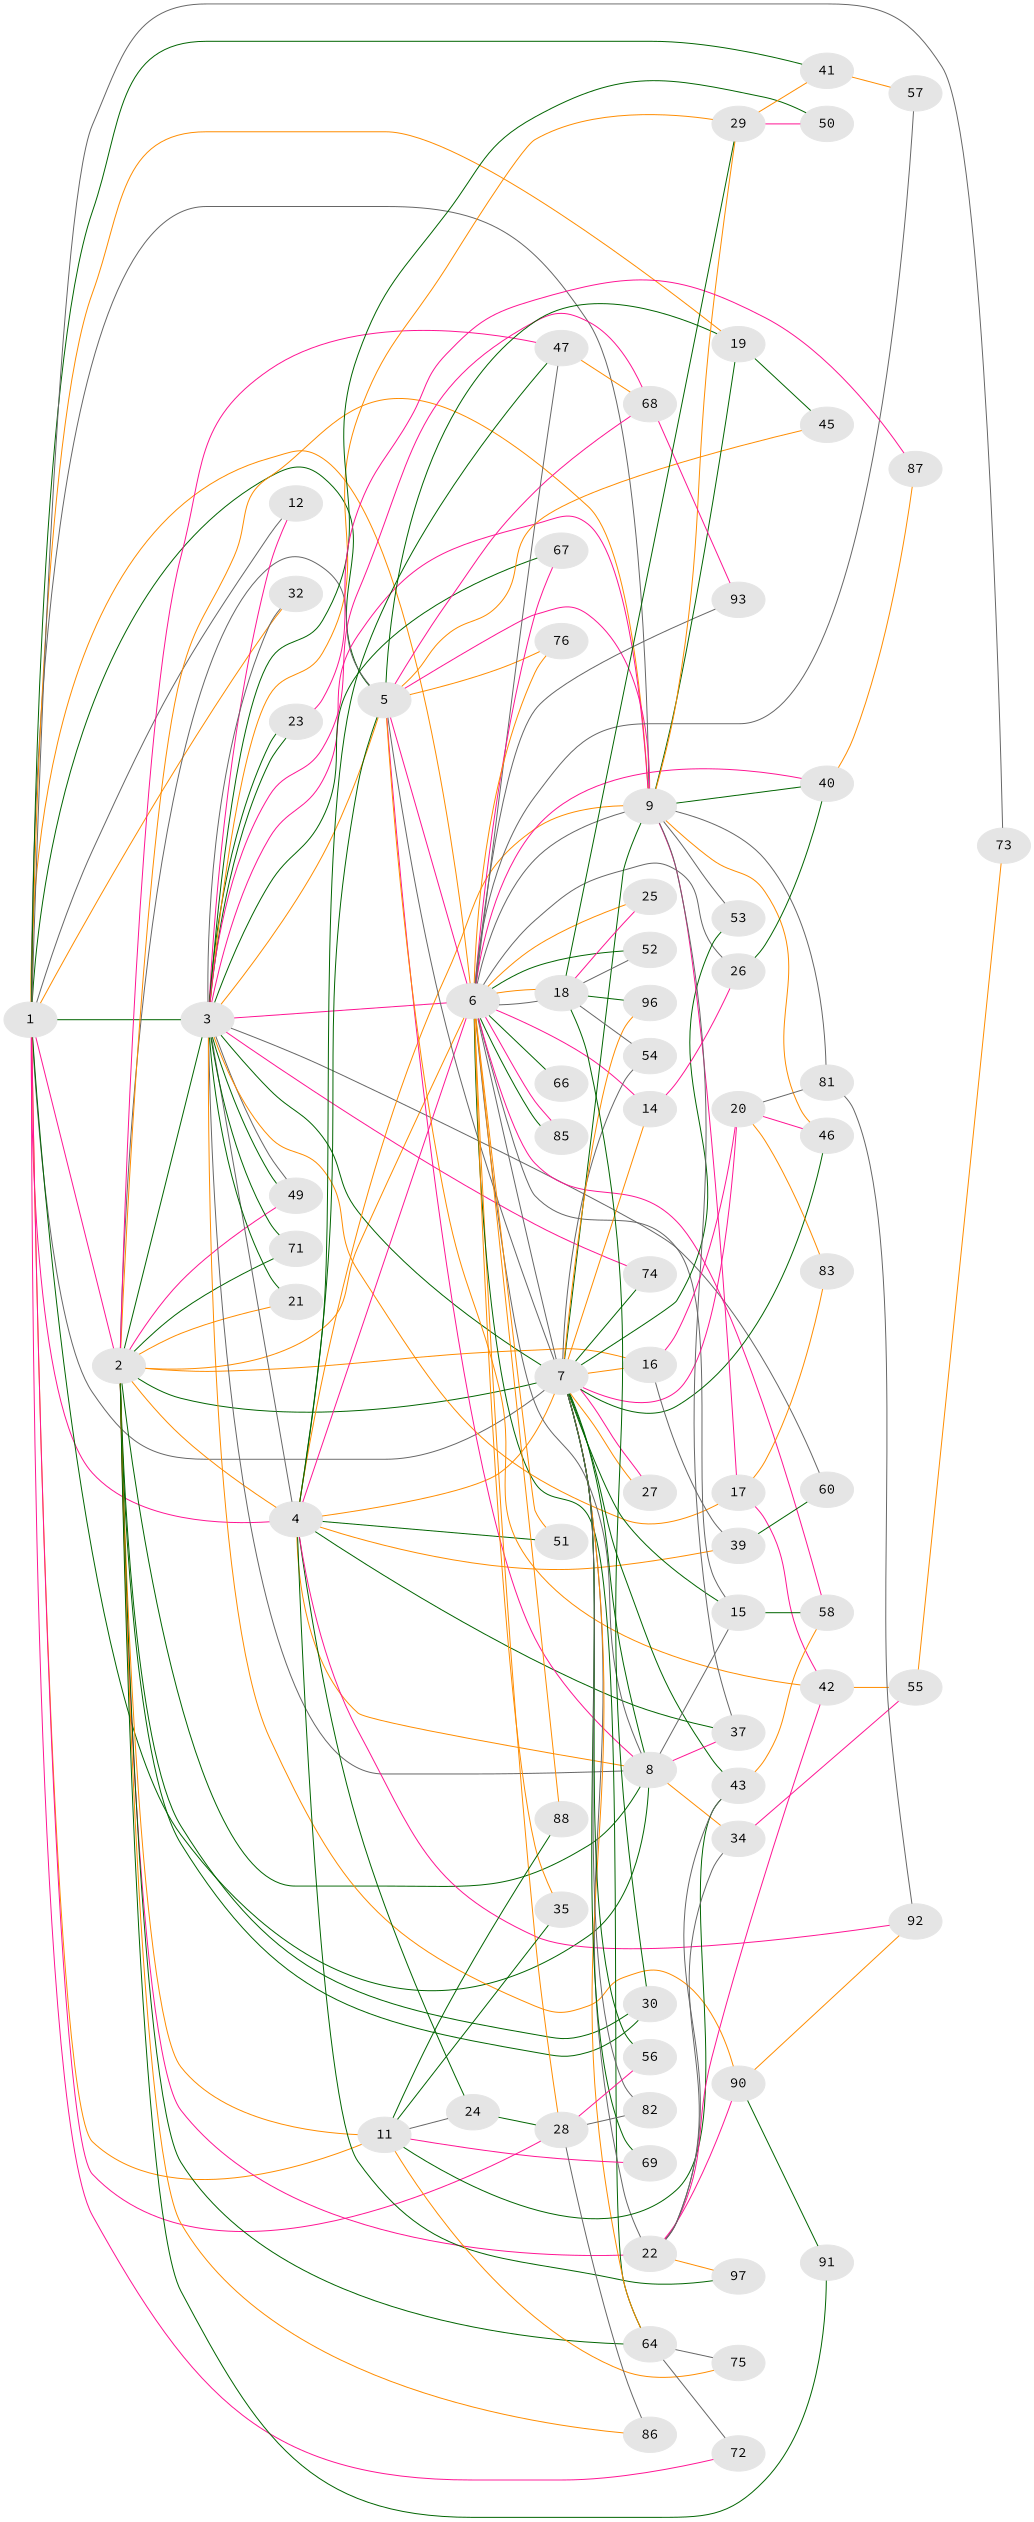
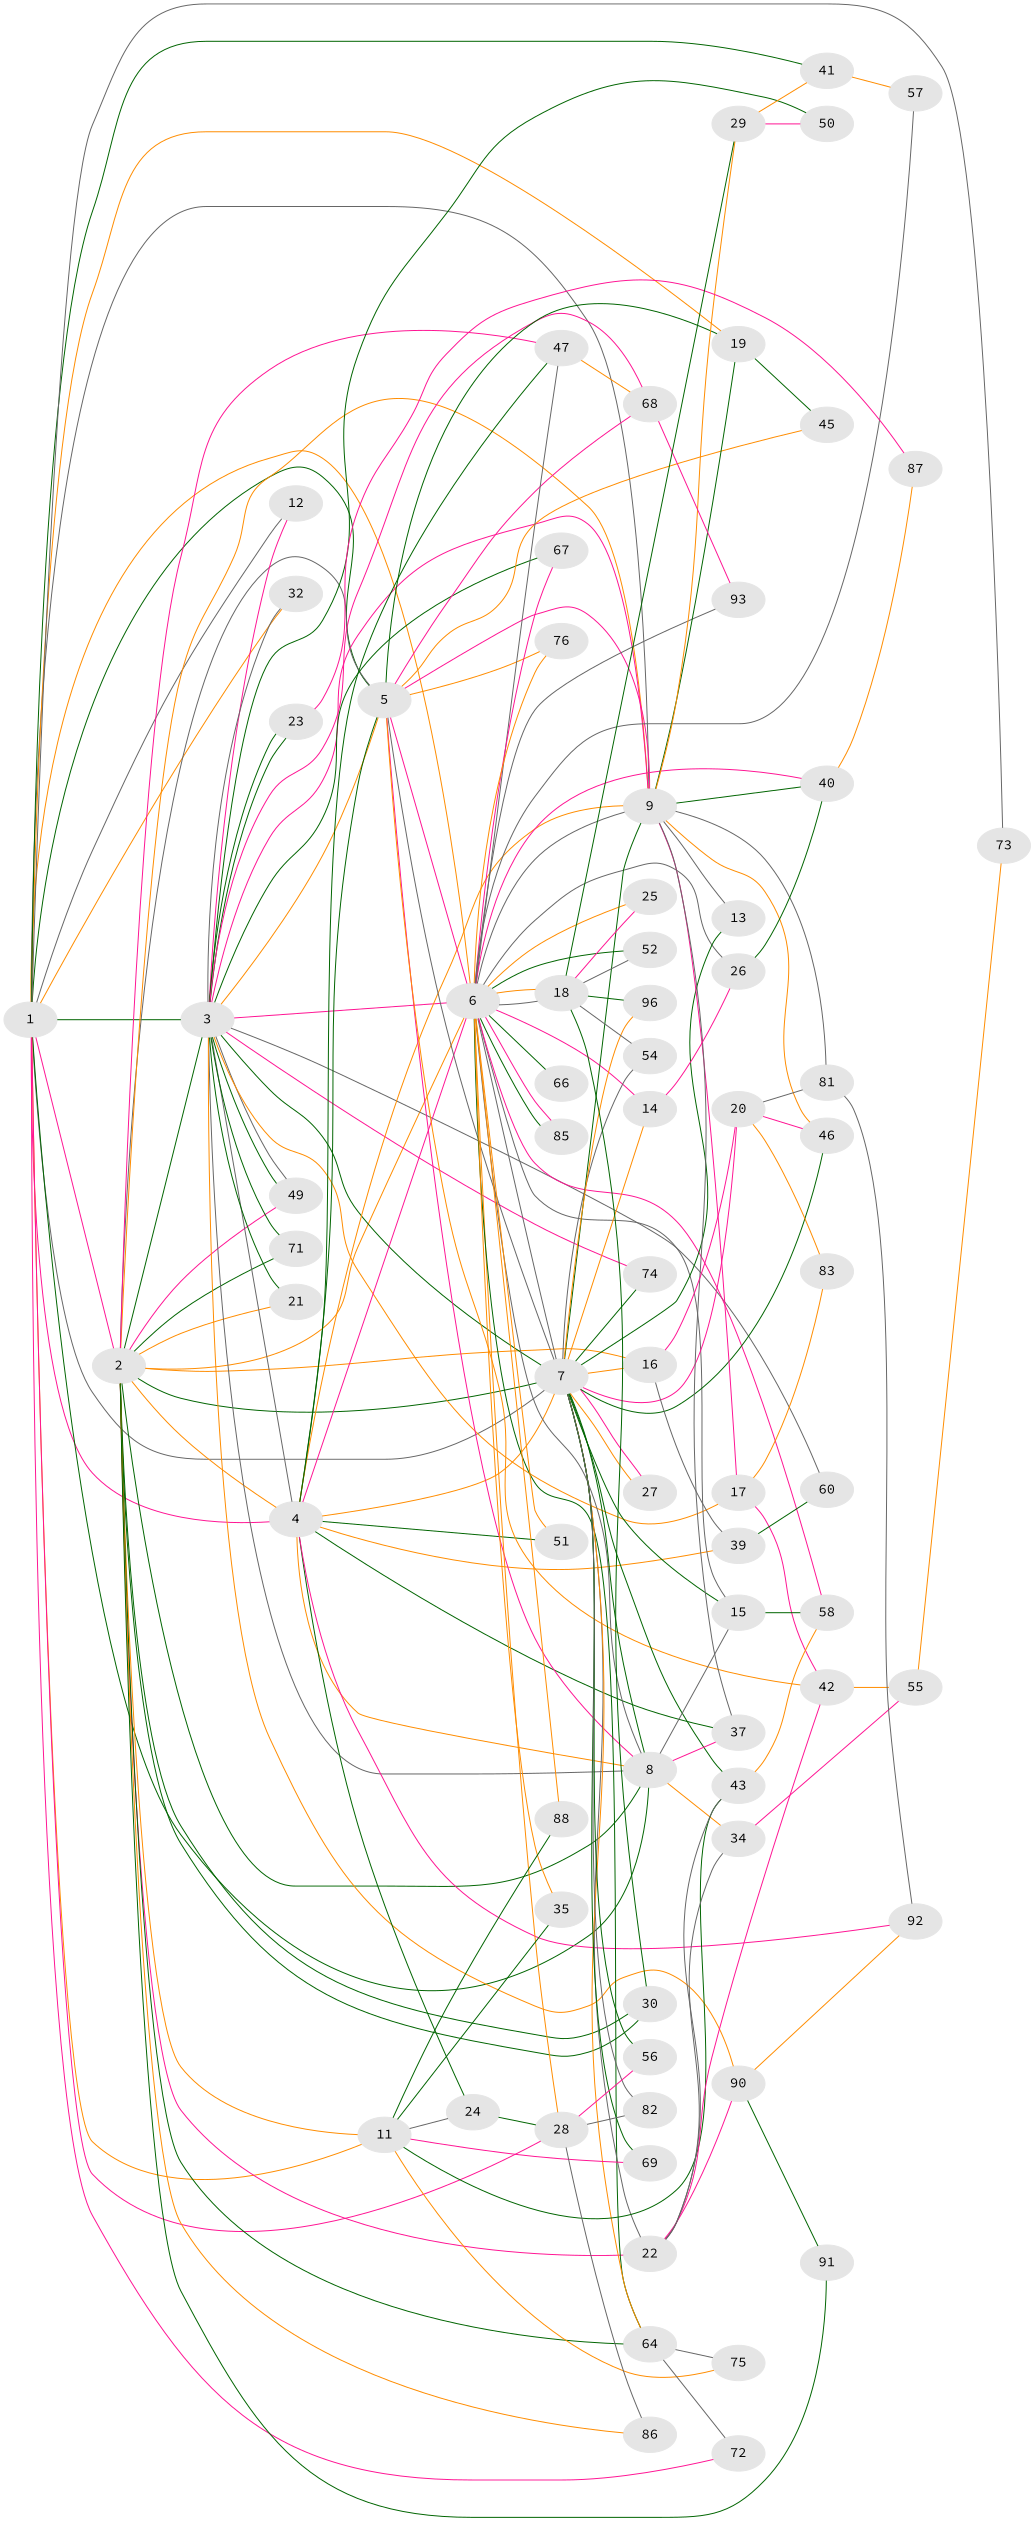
edge "29" -- "3": removed
node "53": label "53" -> "13"
node "97": removed
